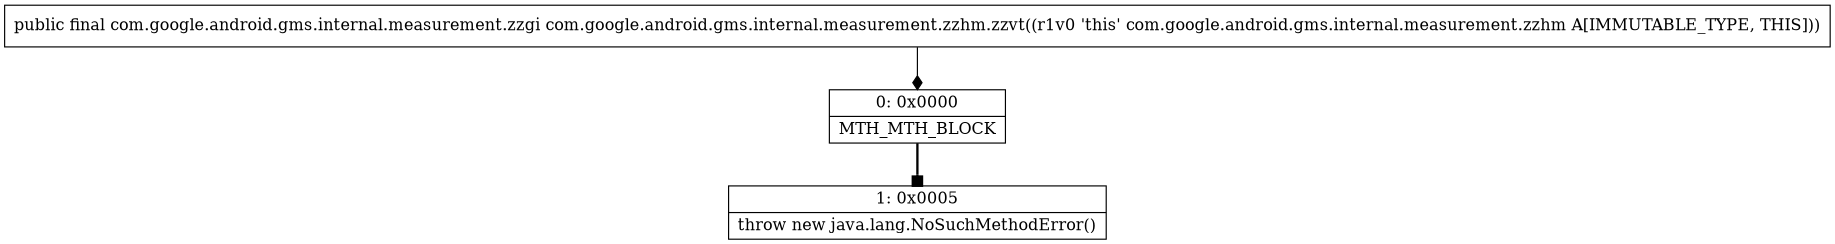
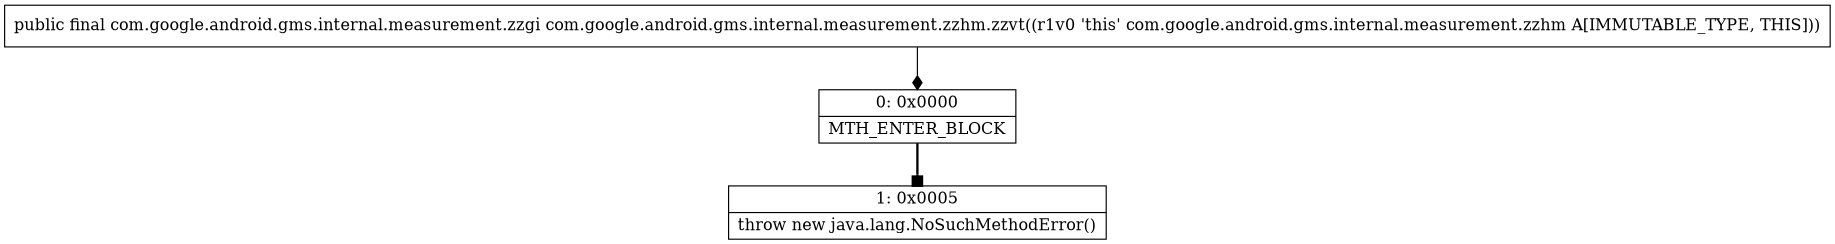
node "0: 0x0000": text "MTH_MTH_BLOCK" -> "MTH_ENTER_BLOCK"
